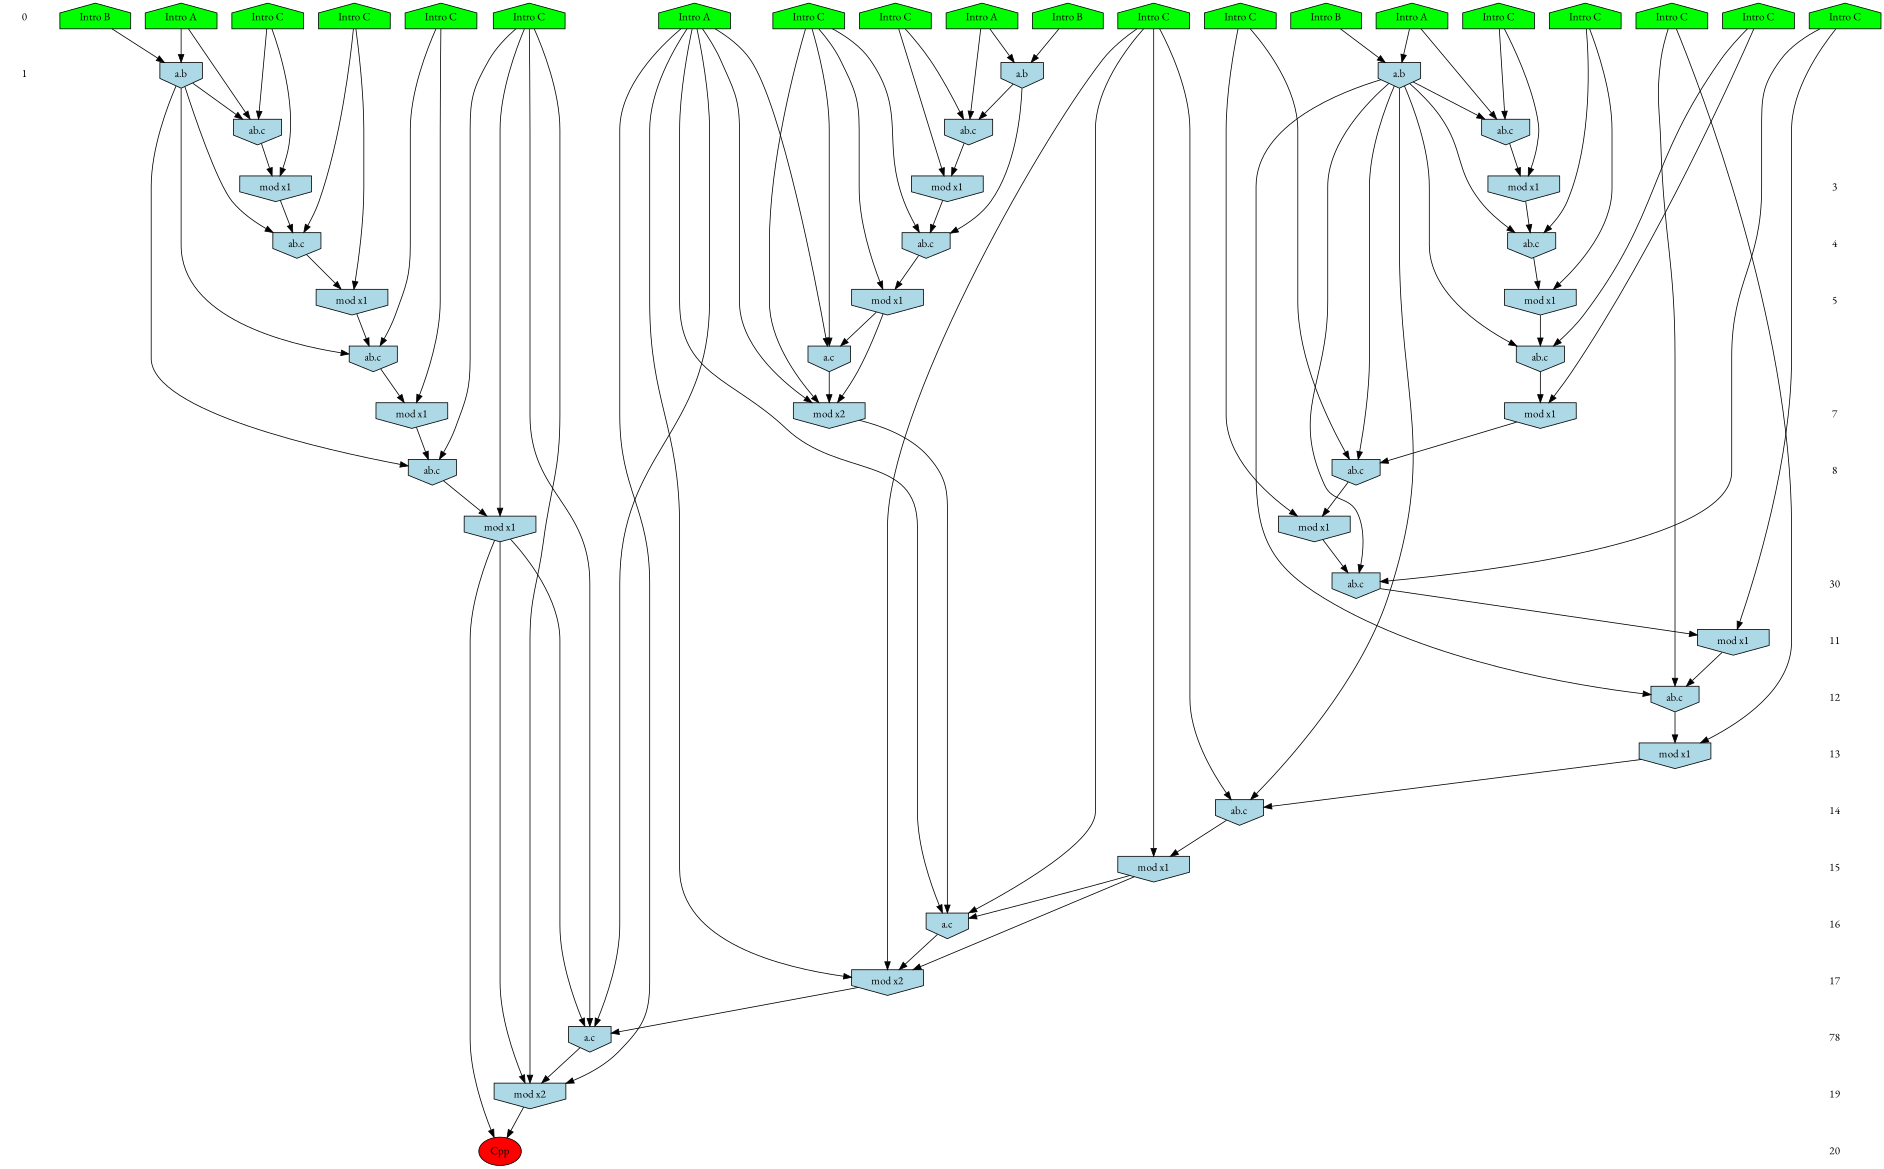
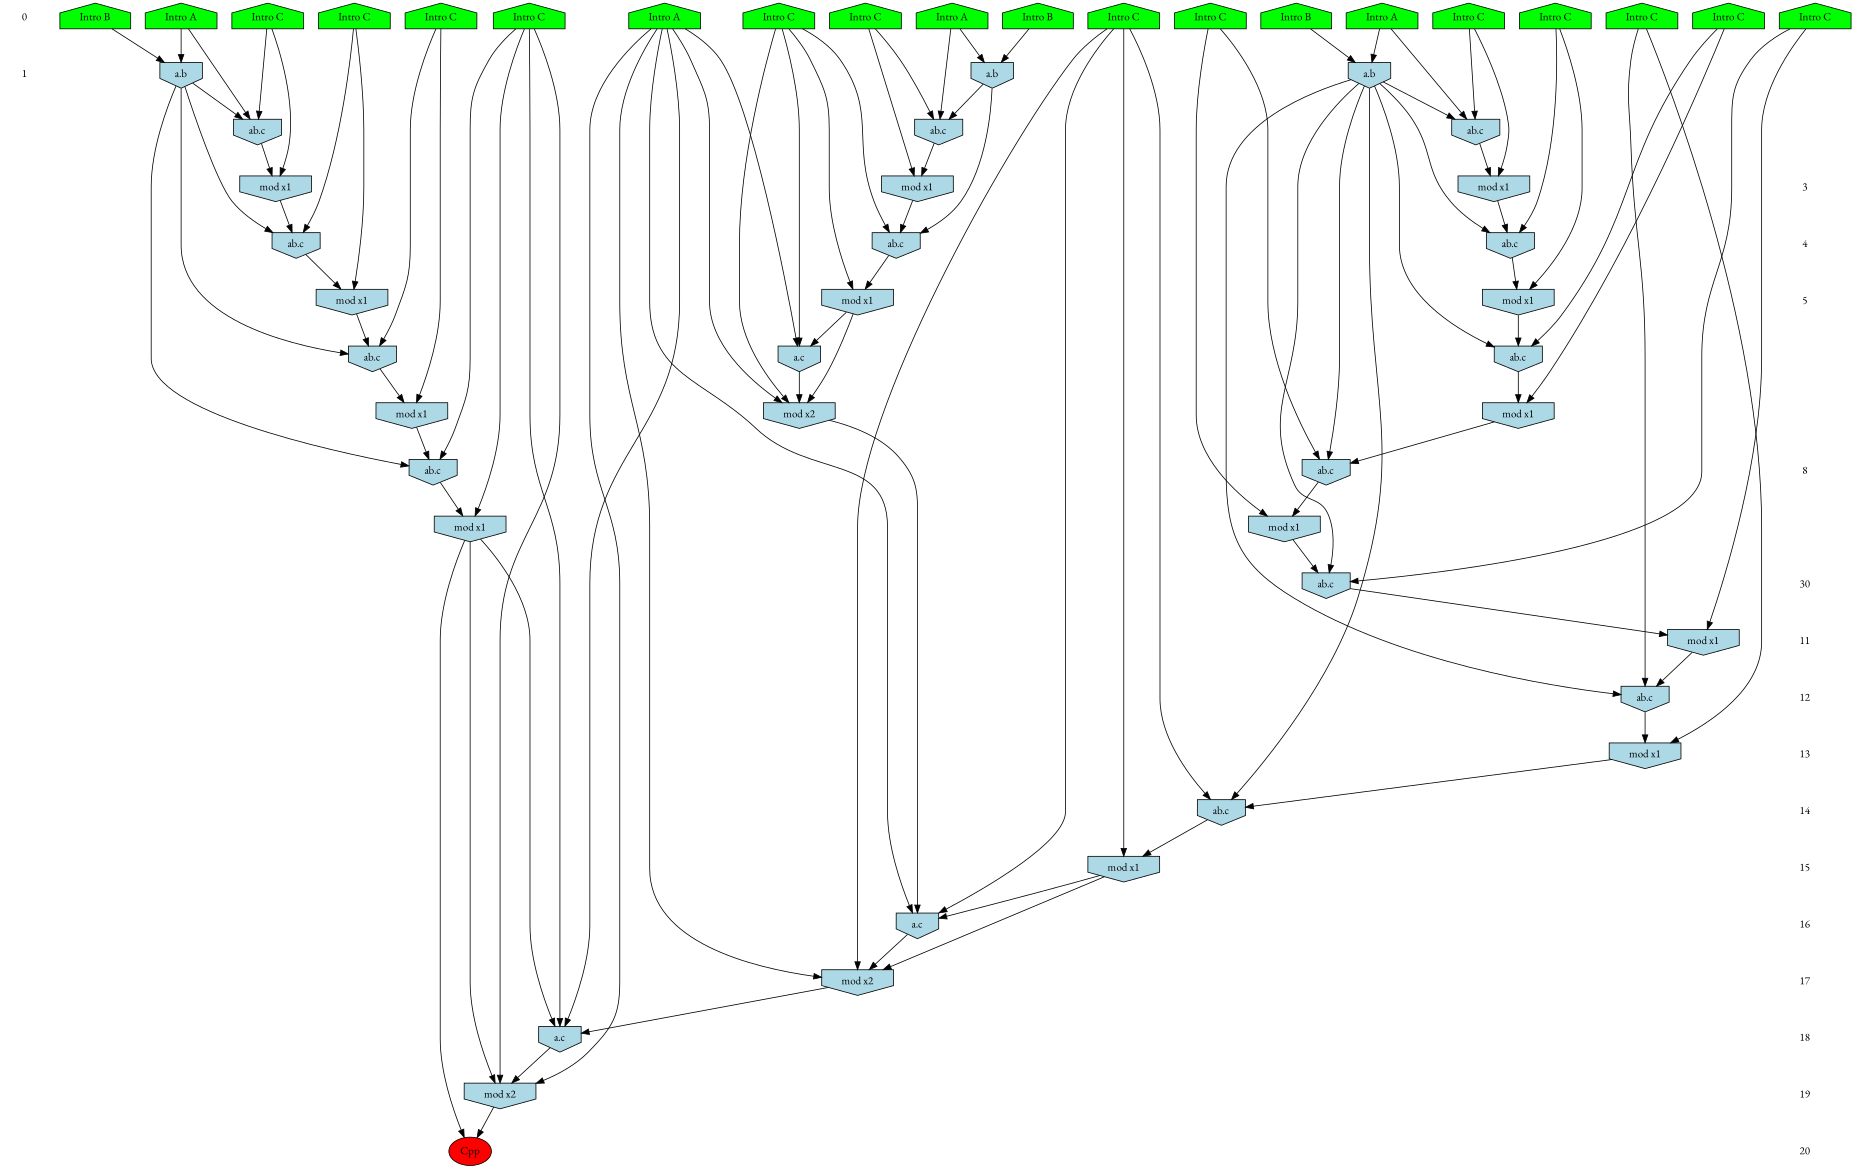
node "7": removed
node "78": label "78" -> "18"
